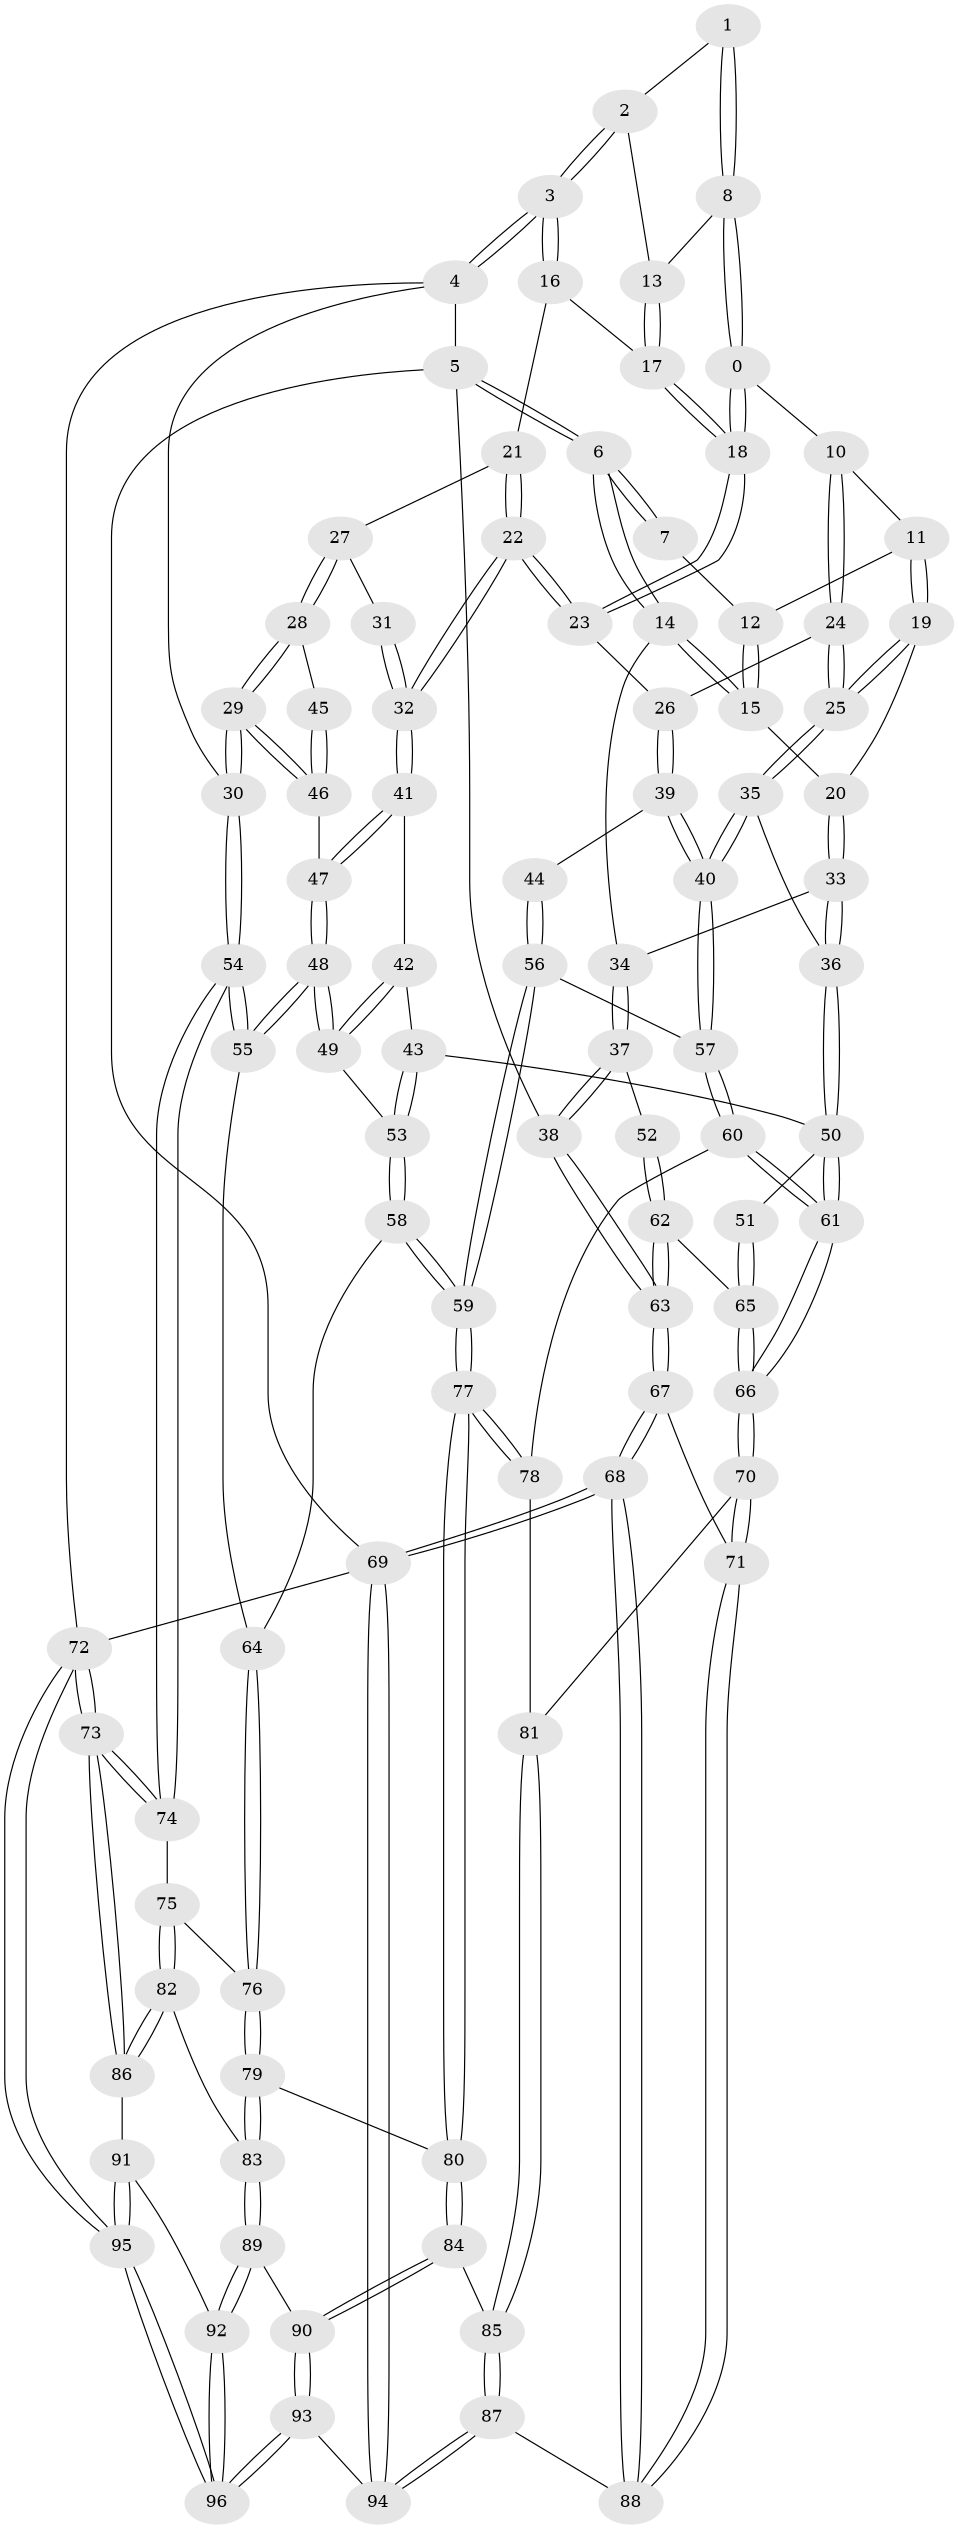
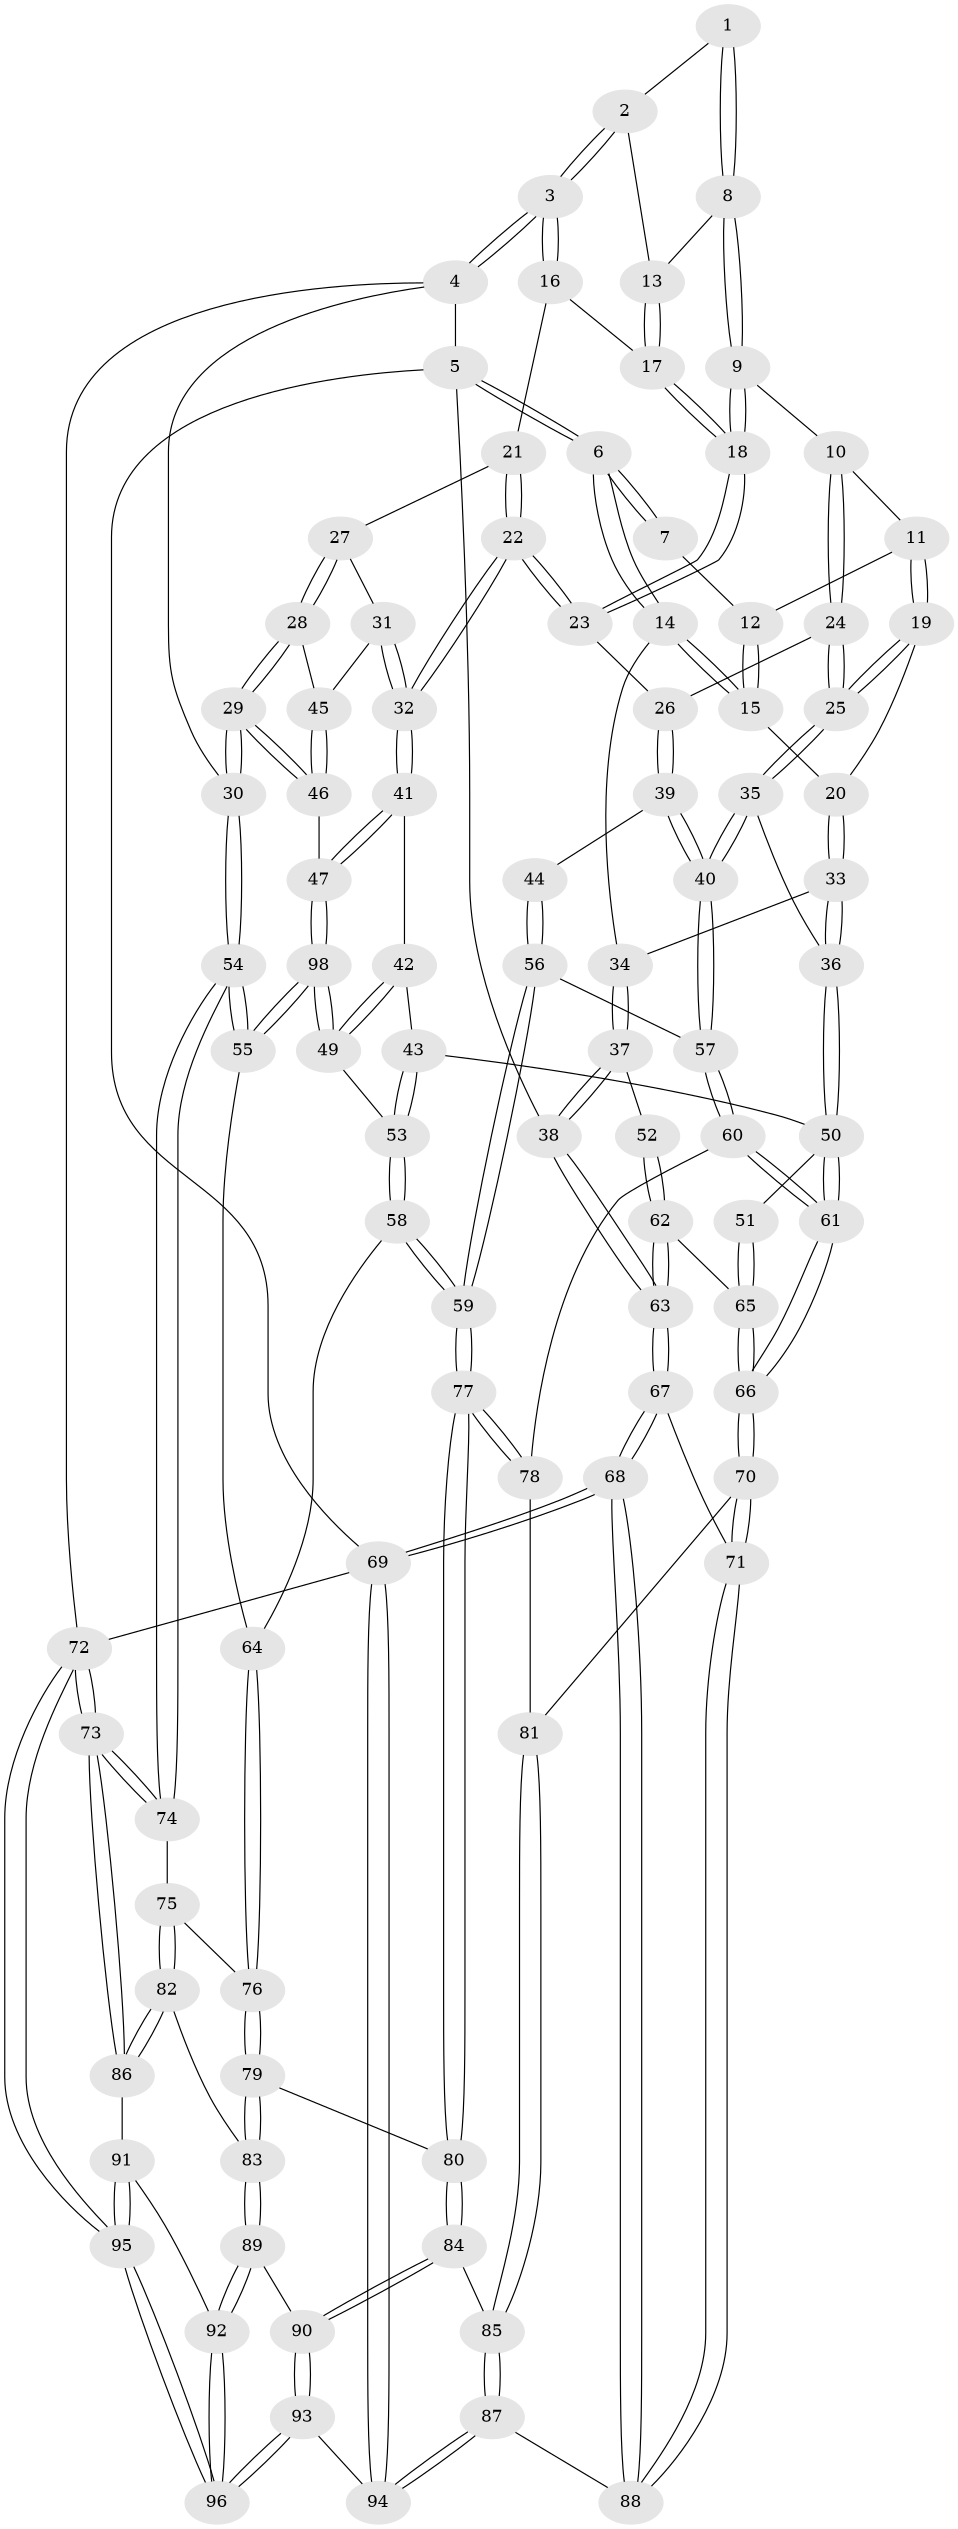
node "0": label "0" -> "9"
edge "31" -- "45": added
node "48": label "48" -> "98"
